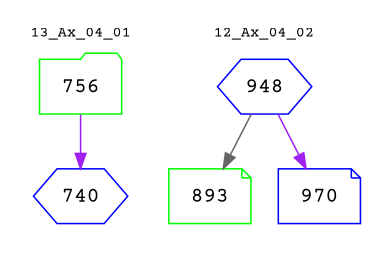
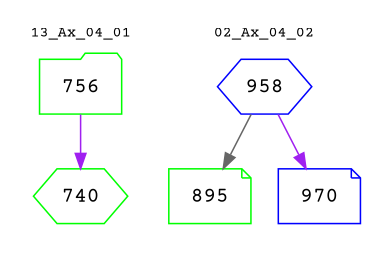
cluster "12_Ax_04_02": label "12_Ax_04_02" -> "02_Ax_04_02"
node "948": label "948" -> "958"
node "740": color blue -> green
node "893": label "893" -> "895"
